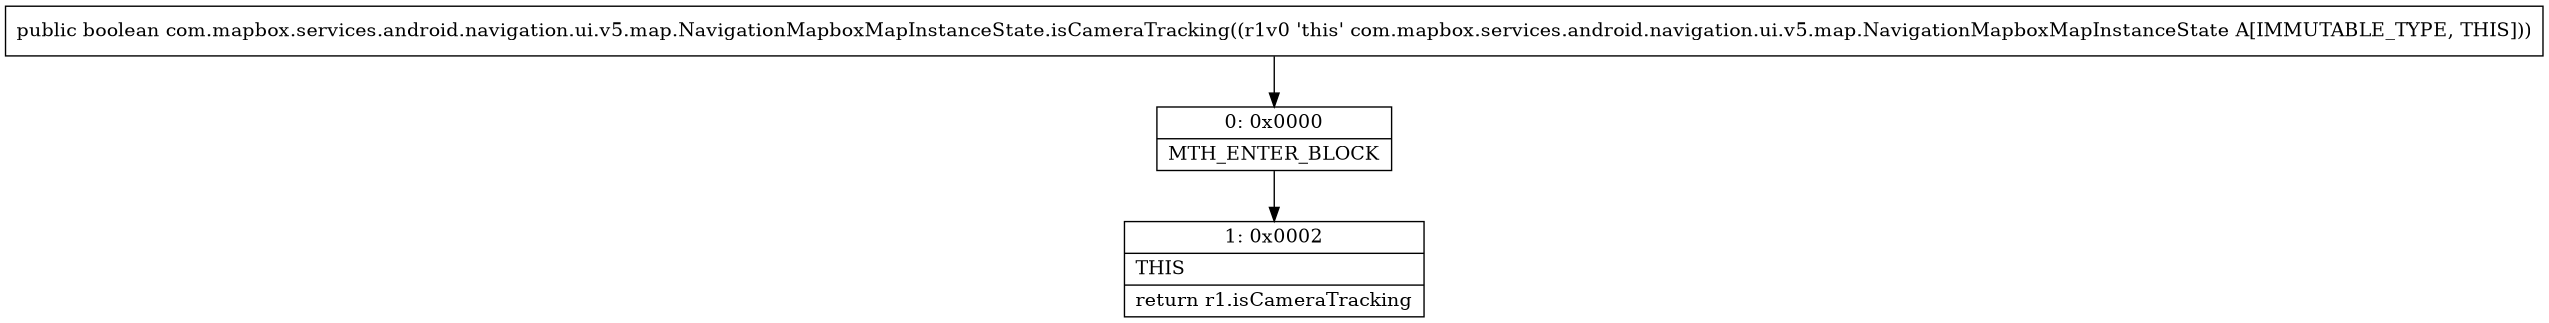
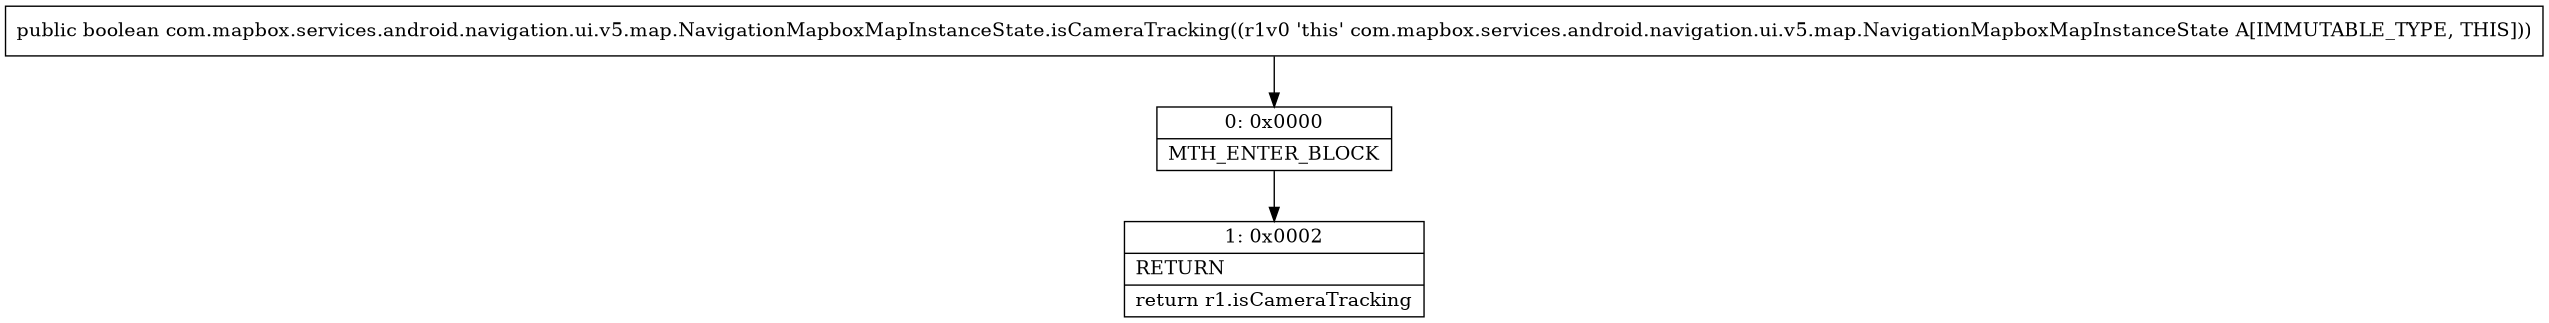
node "1: 0x0002": text "THIS" -> "RETURN"
